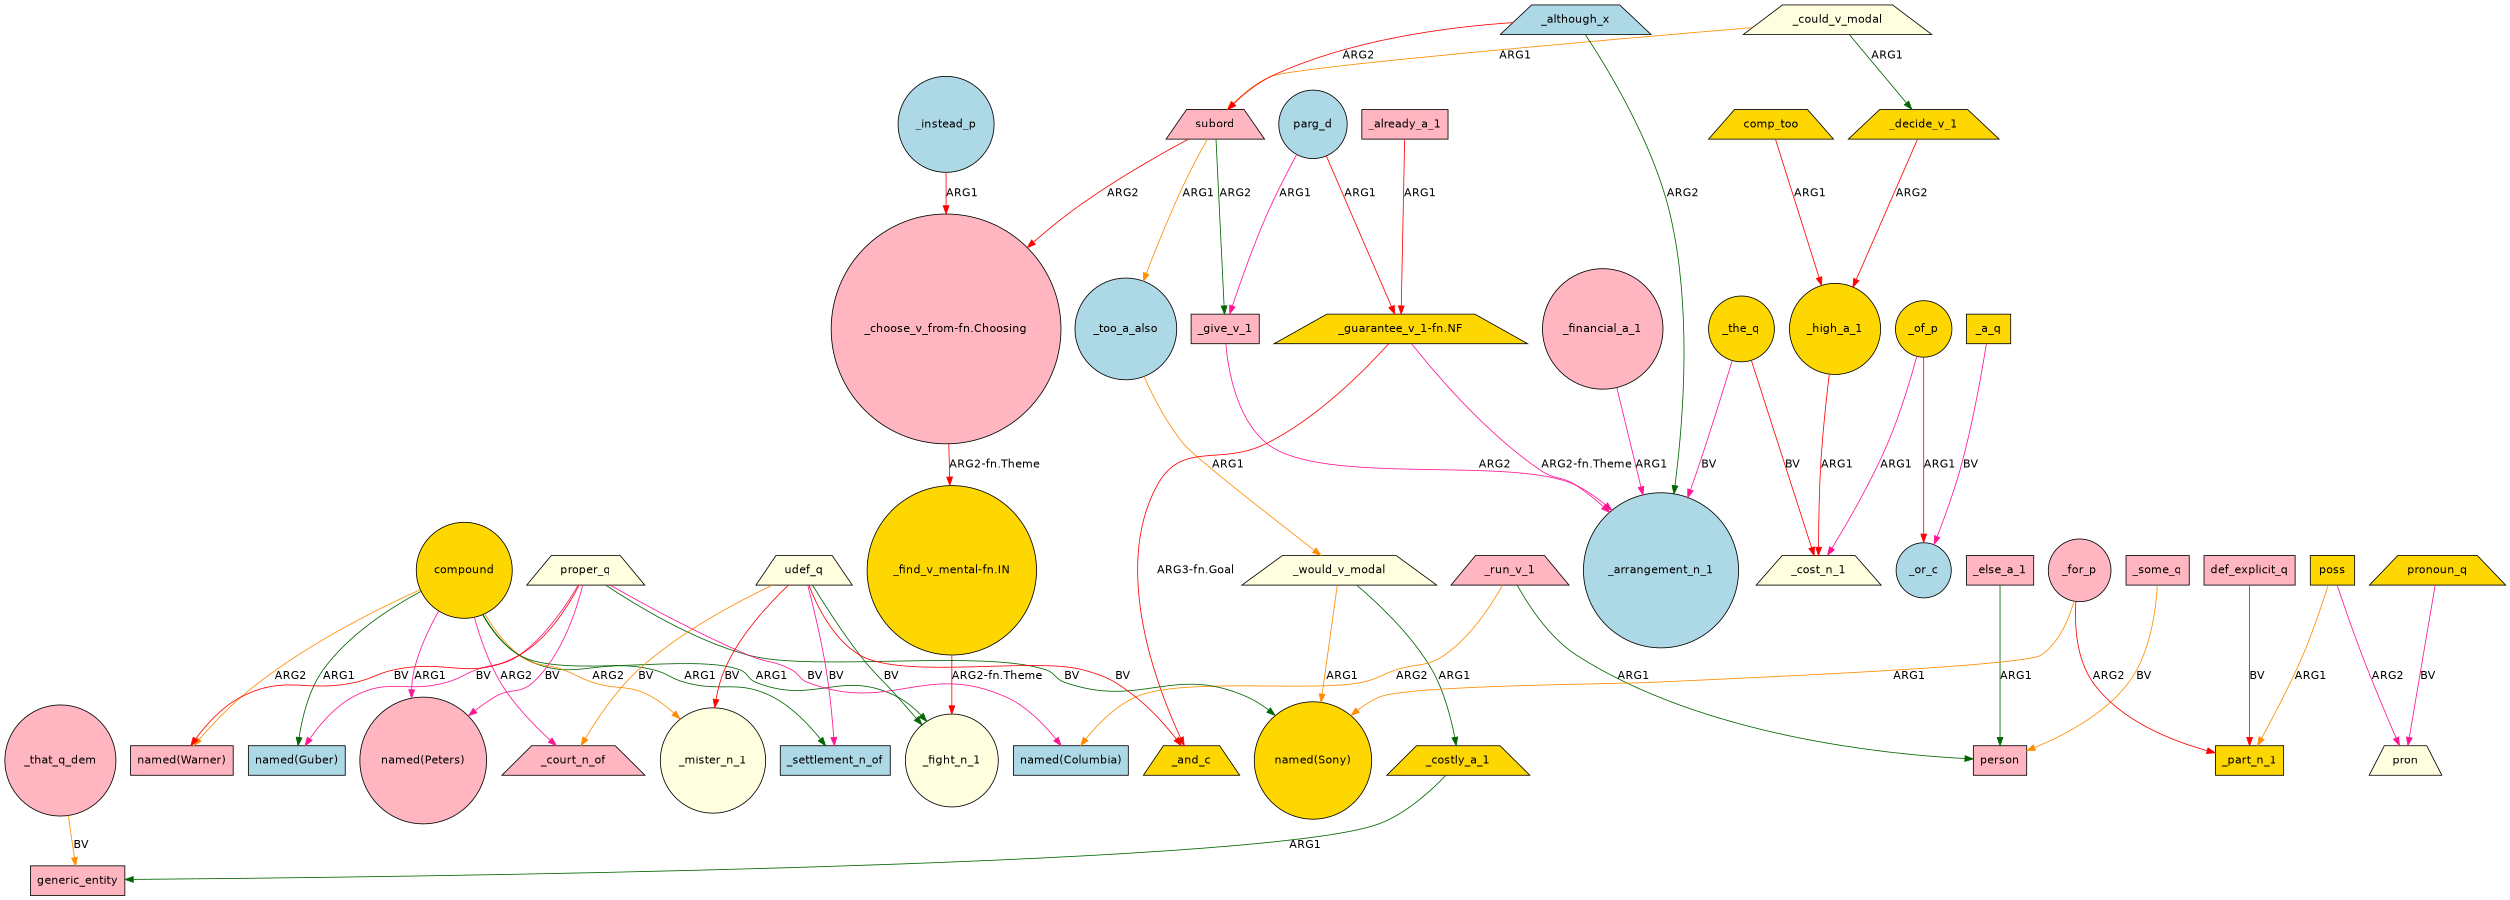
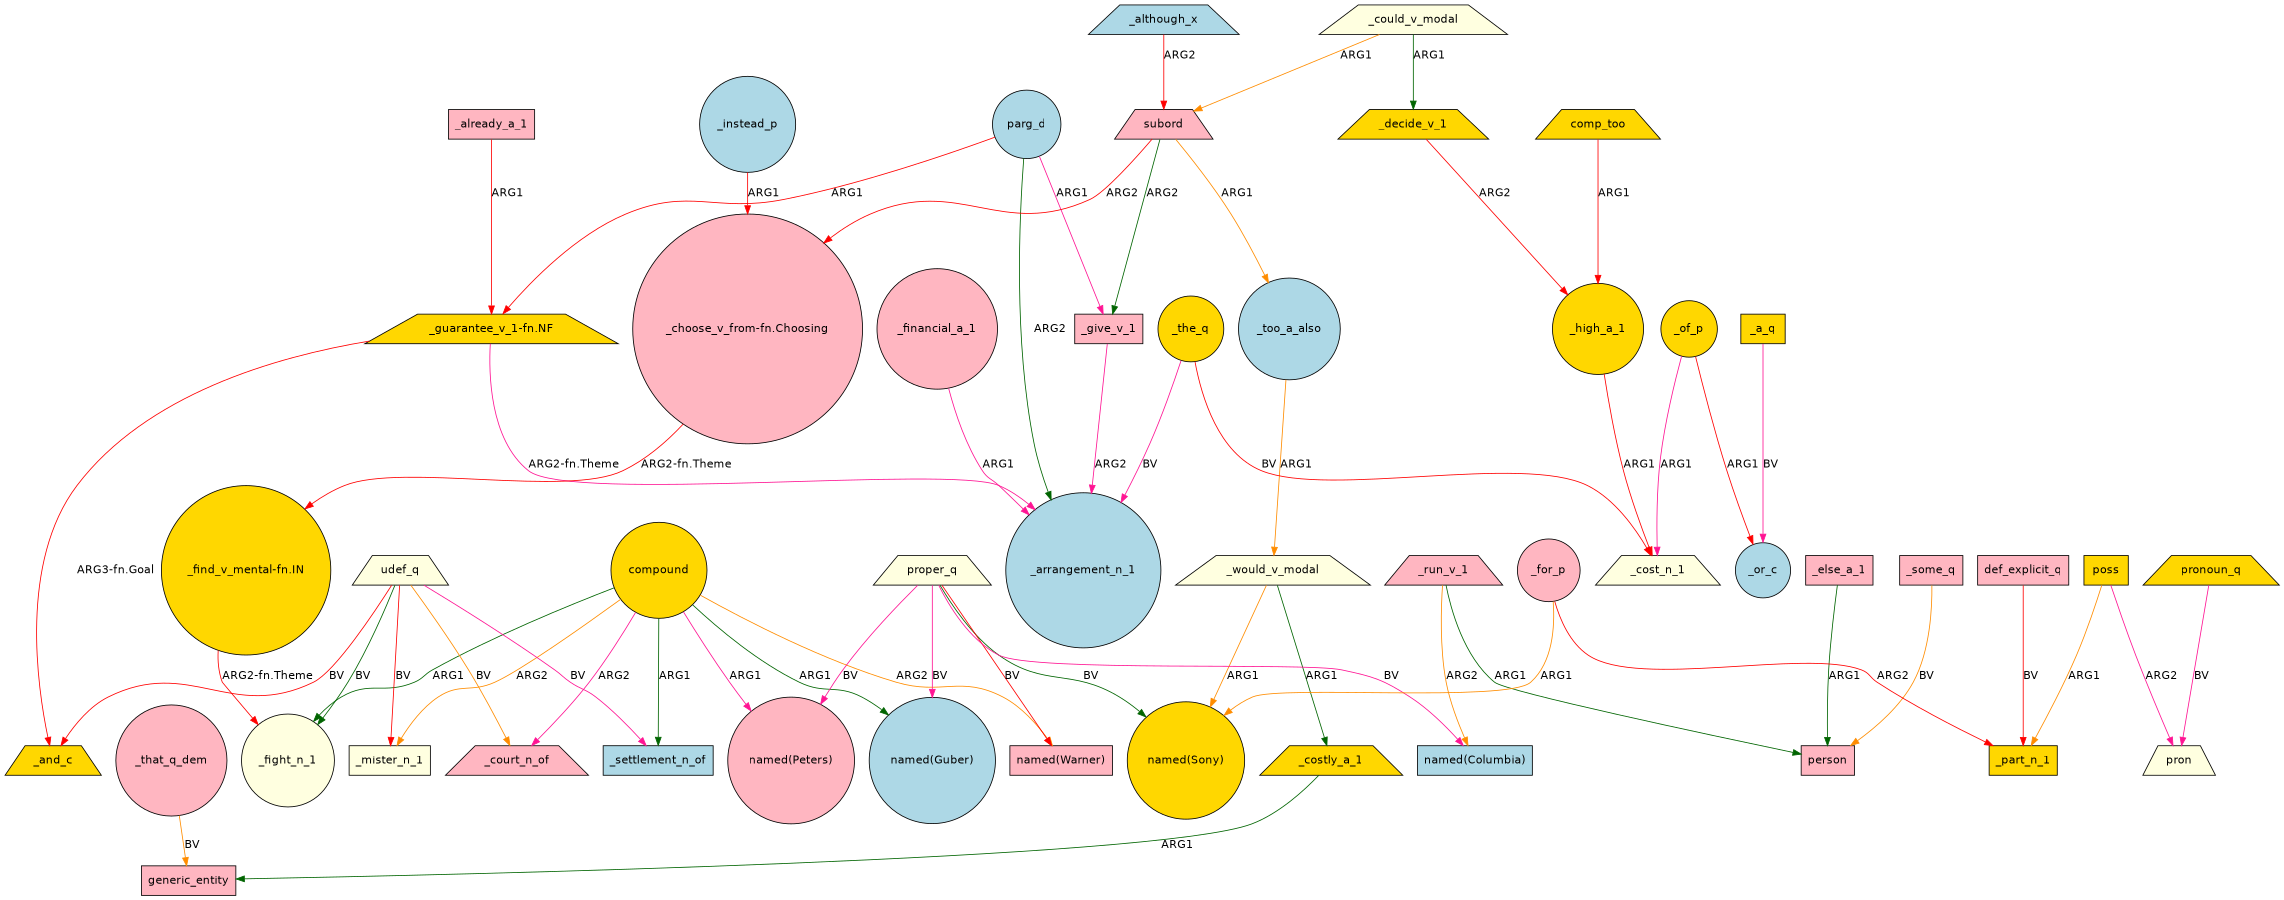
edge "_although_x" -> "_arrangement_n_1": now "parg_d" -> "_arrangement_n_1"
node "named(Guber)": shape box -> circle
node "_mister_n_1": shape circle -> box
